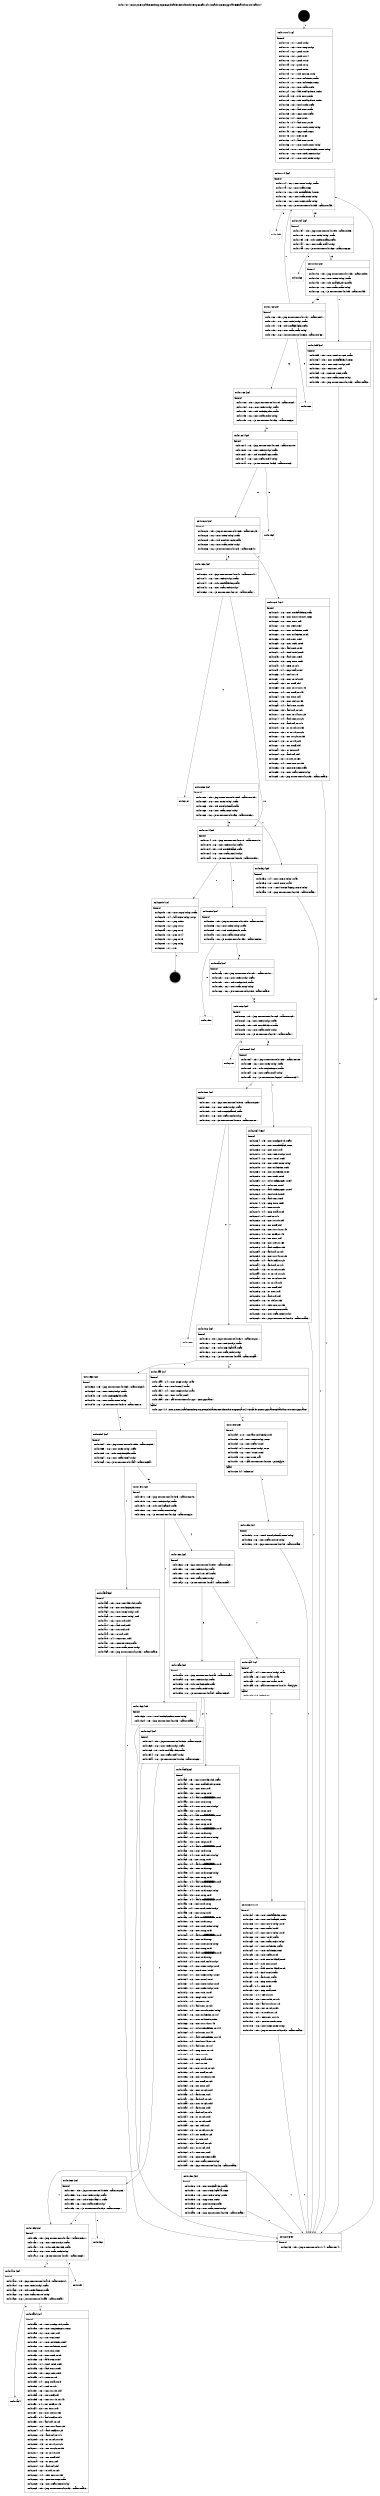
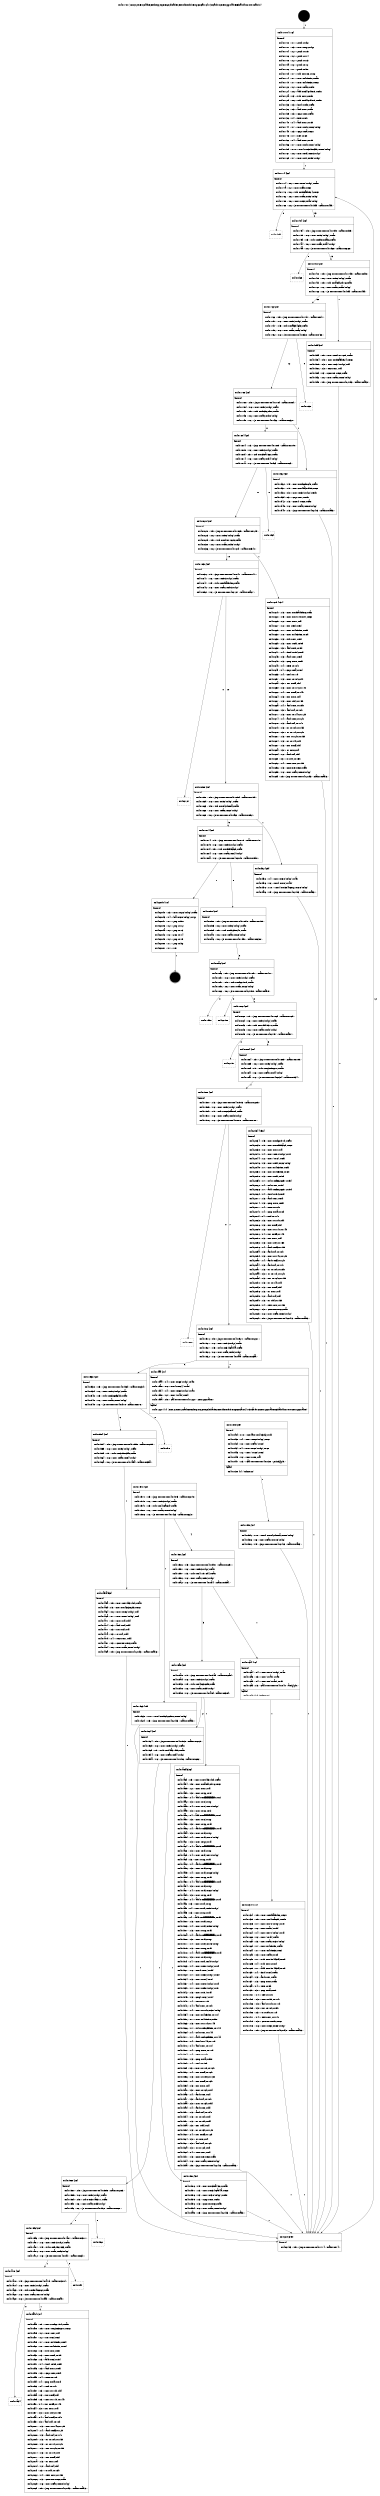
edge "0x4017cc [28]" -> "0x401774 [32]": now "0x401700 [116]" -> "0x401774 [32]"
node "0x401d32 [30]": added
edge "0x401820 [28]" -> "0x40183c [28]": label " 6" -> " 10"
edge "0x40183c [28]" -> "0x401874 [28]": now "0x40183c [28]" -> "0x401858 [28]"
edge "0x401890 [28]" -> "0x401d50": now "0x4018ac [28]" -> "0x401d50"
node "0x40219e": added
edge "0x4018e4 [28]" -> "0x402034 [156]": removed, label "1"
edge "0x401daa [21]" -> "0x401dbf [29]": removed, label "1"
node "0x401f7e": added
edge "0x401954 [28]" -> "0x401970 [28]": removed, label "5"
edge "0x4019c4 [28]" -> "0x4019fc [28]": now "0x4019c4 [28]" -> "0x401d8c [30]"
